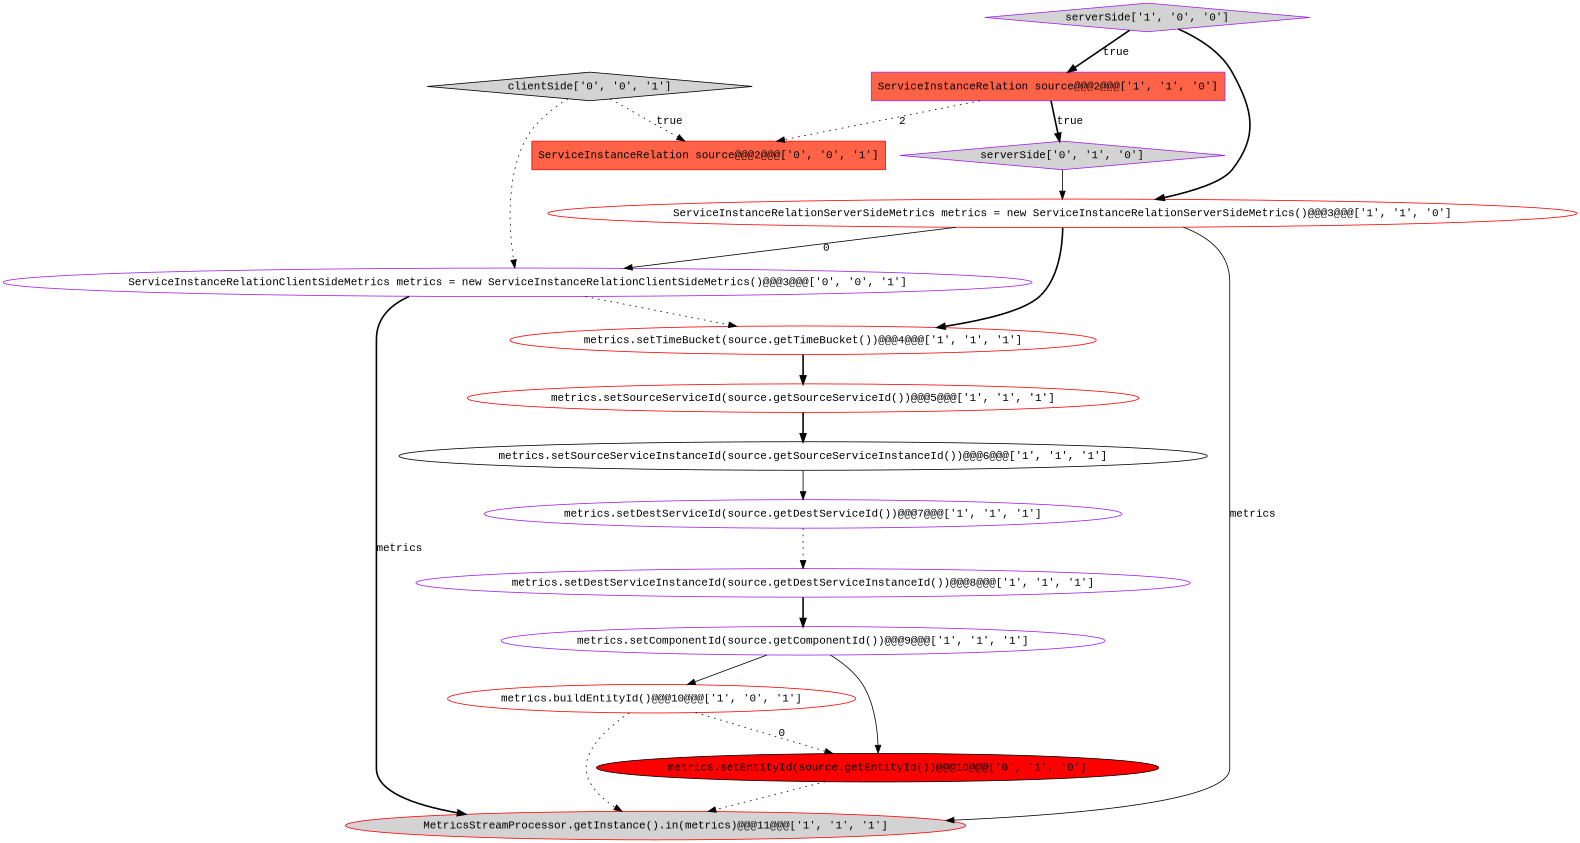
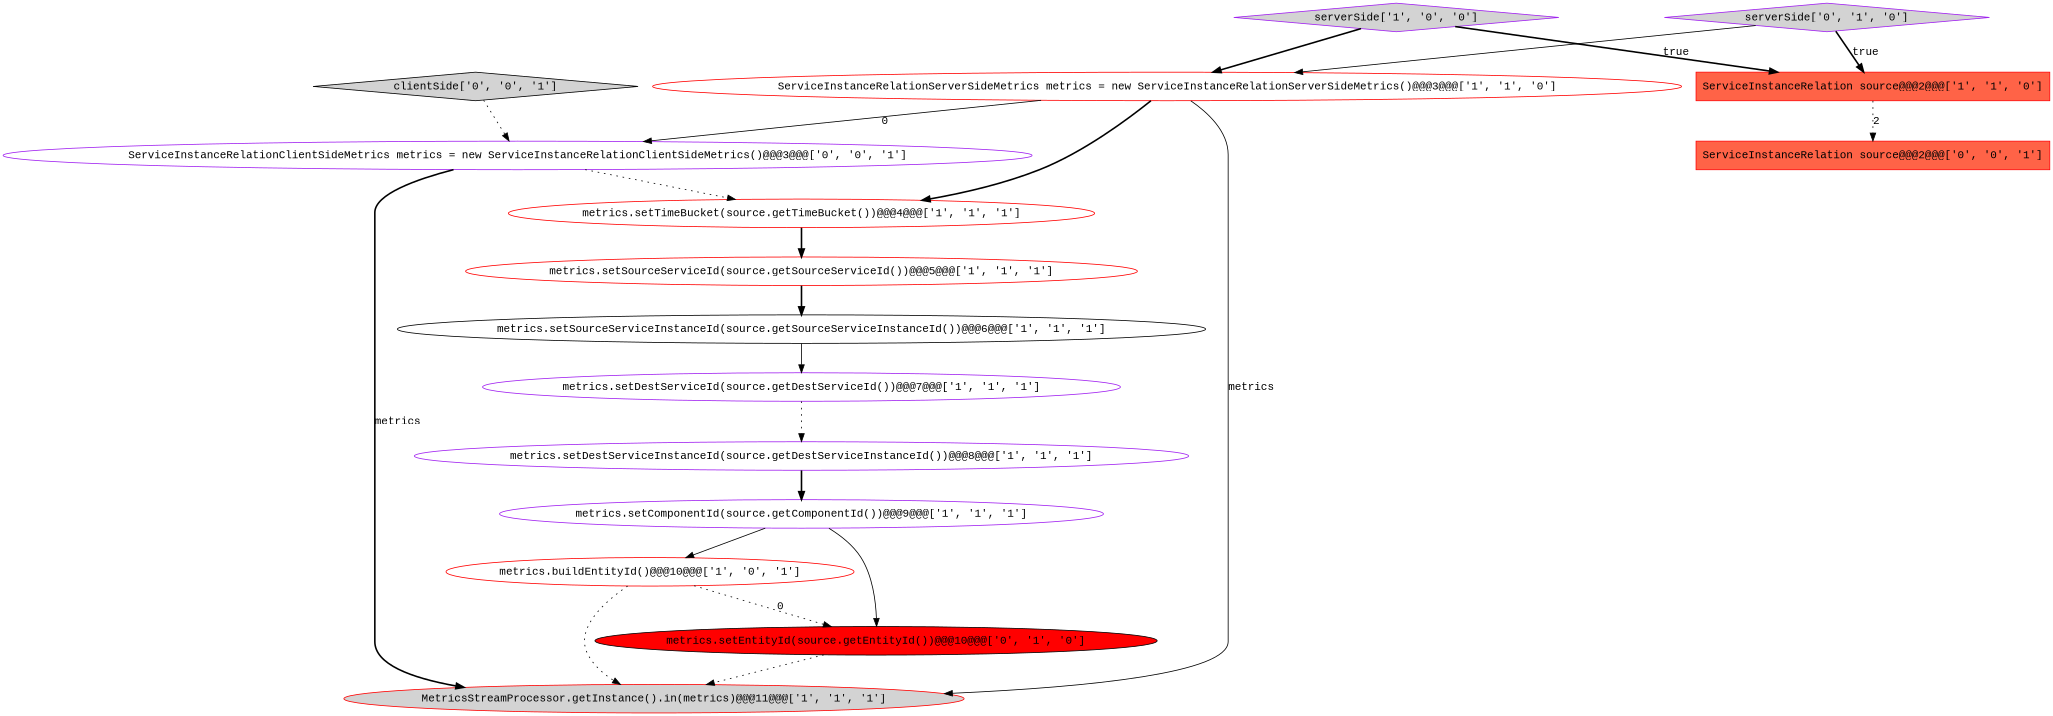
node "ServiceInstanceRelation source@@@2@@@['1', '1', '0']": color purple -> red
edge "ServiceInstanceRelation source@@@2@@@['1', '1', '0']" -> "serverSide['0', '1', '0']": reversed
edge "clientSide['0', '0', '1']" -> "ServiceInstanceRelation source@@@2@@@['0', '0', '1']": removed, label "true"
